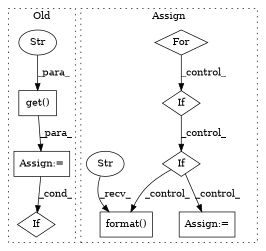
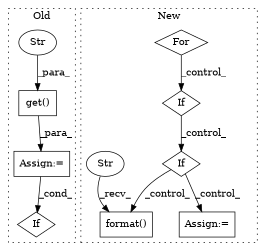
cluster "Assign": label "Assign" -> "New"
